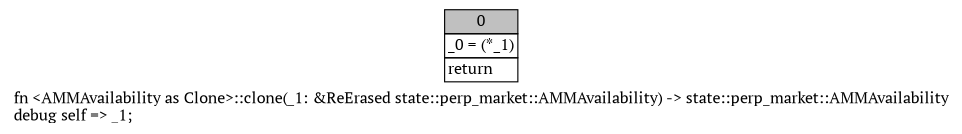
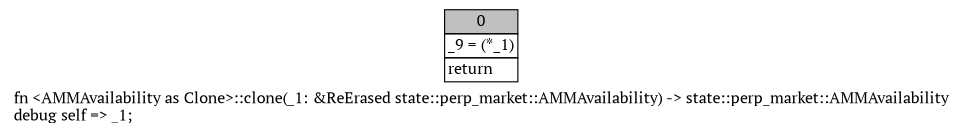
node "0": text "_0 = (*_1)" -> "_9 = (*_1)"
